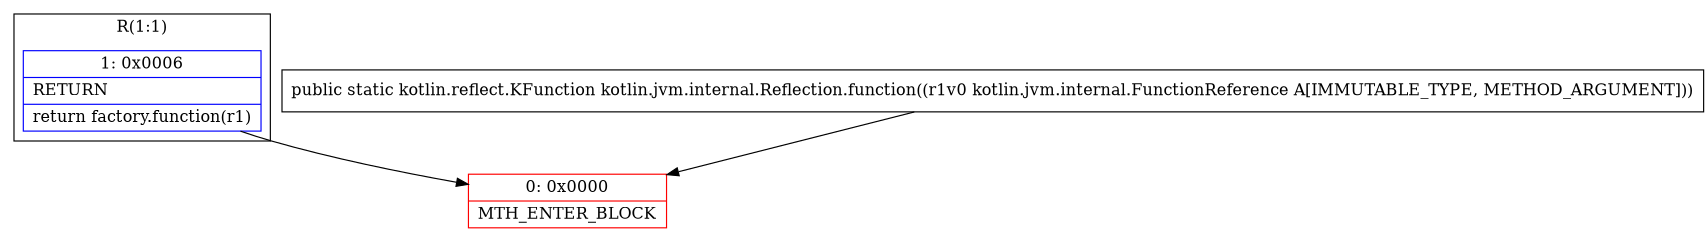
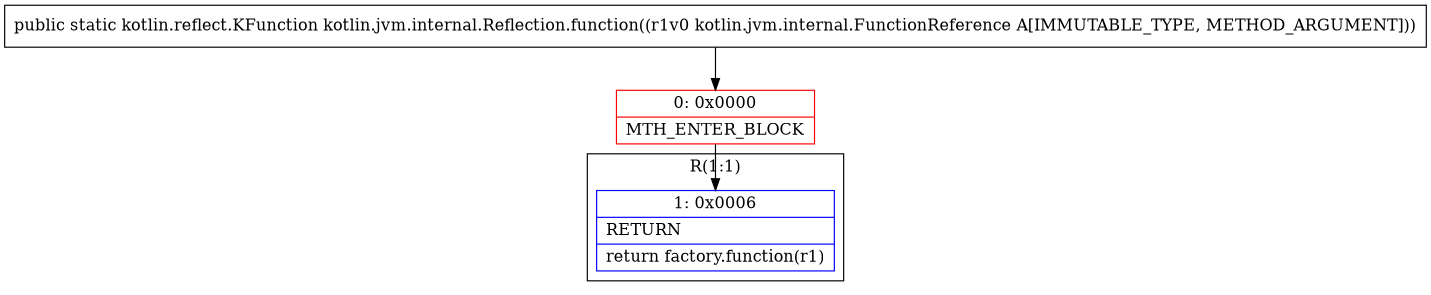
edge "1: 0x0006" -> "0: 0x0000": reversed
